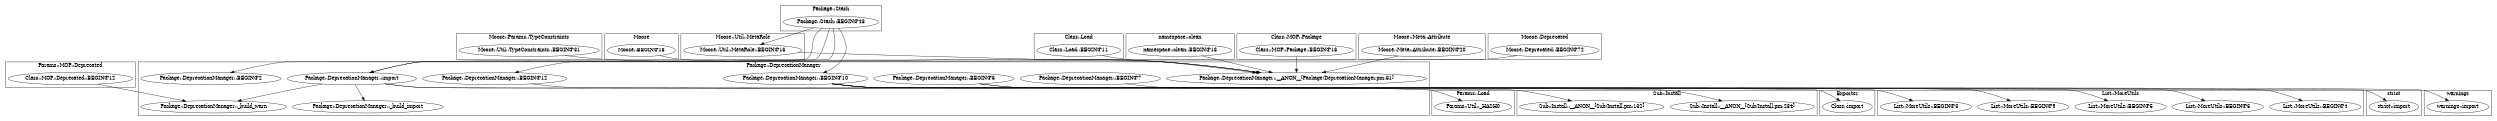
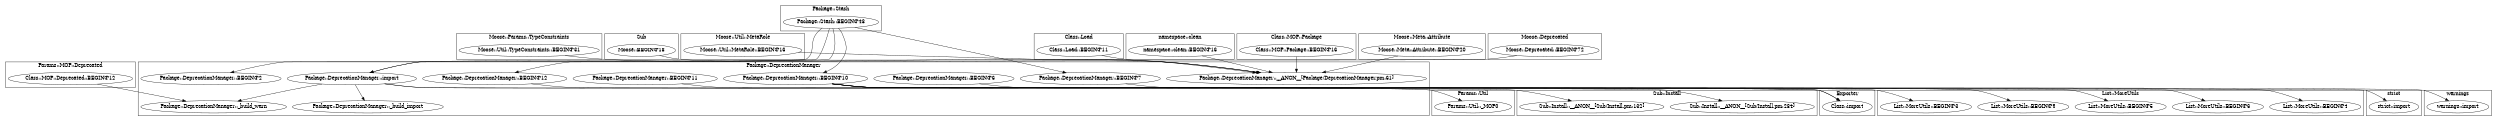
edge "Package::Stash::BEGIN@48" -> "Moose::Util::MetaRole::BEGIN@16": now "Package::Stash::BEGIN@48" -> "Package::DeprecationManager::BEGIN@7"
cluster "Moose": label "Moose" -> "Sub"
node "Package::DeprecationManager::BEGIN@11": added
edge "Package::DeprecationManager::BEGIN@6" -> "List::MoreUtils::BEGIN@4": now "Package::DeprecationManager::BEGIN@10" -> "List::MoreUtils::BEGIN@4"
cluster "Params::Load": label "Params::Load" -> "Params::Util"
node "Params::Util::_HASH0": label "Params::Util::_HASH0" -> "Params::Util::_MOP0"
